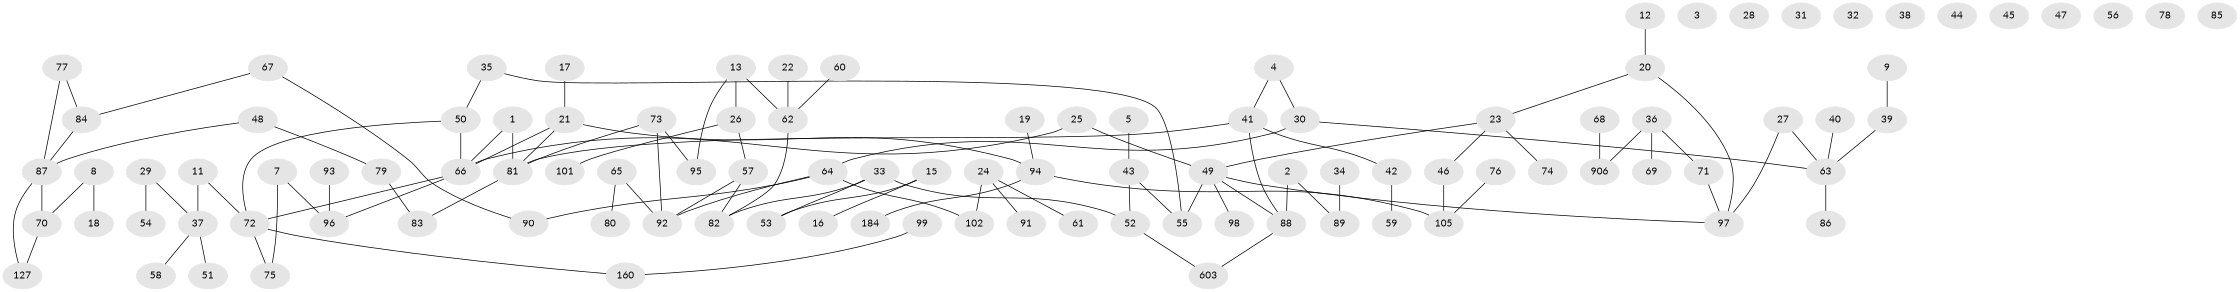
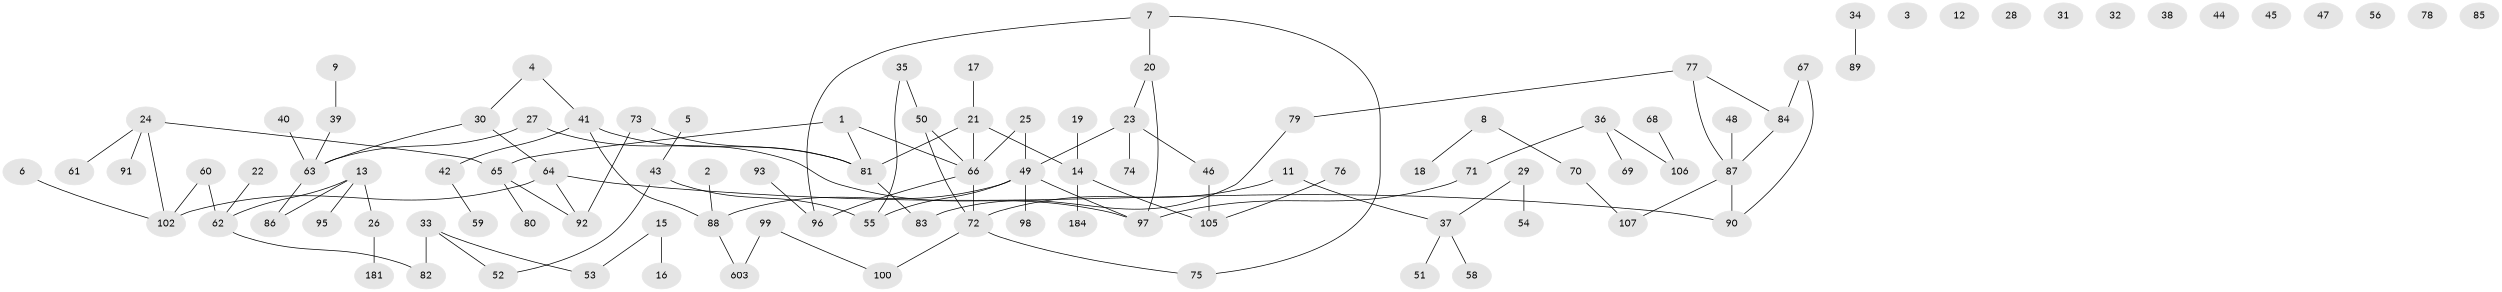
edge "12" -- "20": now "7" -- "20"
edge "24" -- "65": added
edge "1" -- "65": added
edge "48" -- "79": now "77" -- "79"
edge "73" -- "95": removed
node "6": added
node "101": label "101" -> "181"
node "57": removed
node "94": label "94" -> "14"
node "906": label "906" -> "106"
edge "87" -- "70": now "87" -- "90"
edge "60" -- "102": added
edge "2" -- "89": removed
edge "13" -- "86": added
edge "52" -- "603": now "99" -- "603"
node "127": label "127" -> "107"
node "160": label "160" -> "100"
